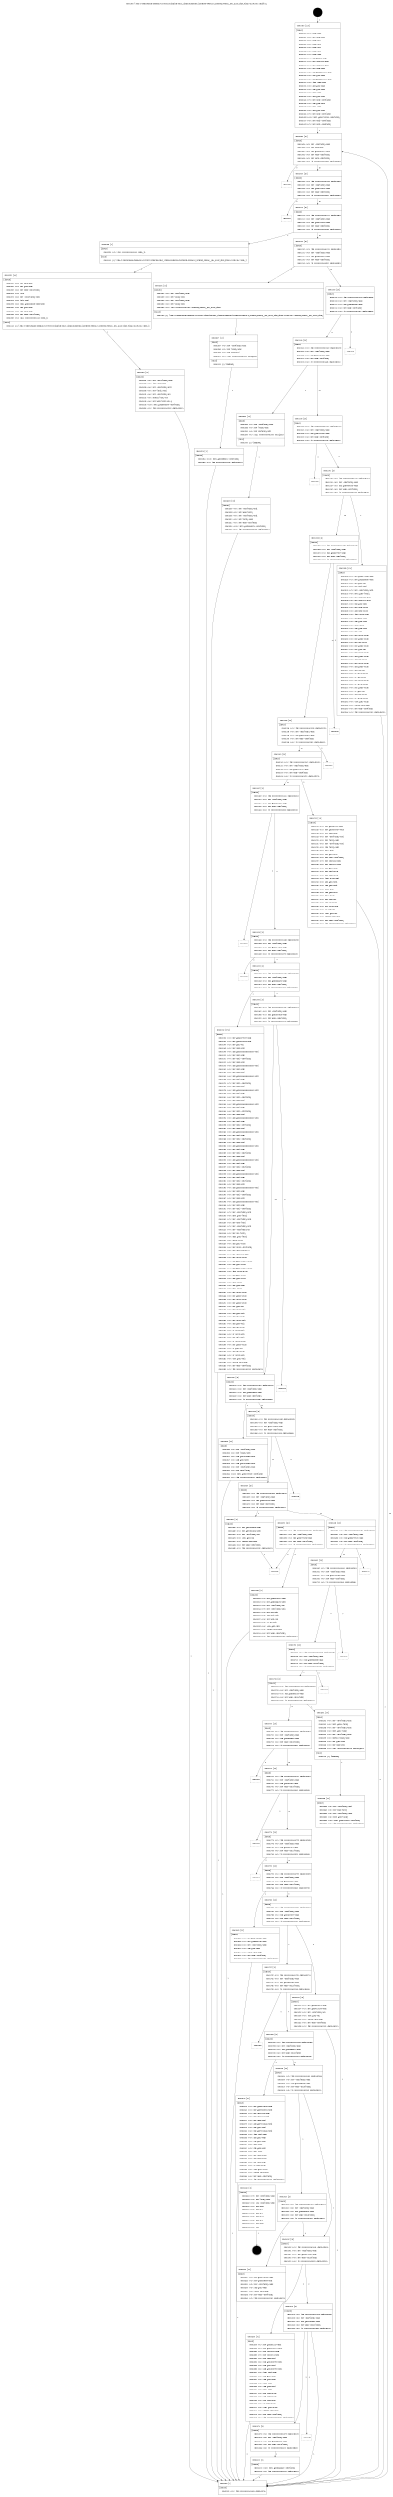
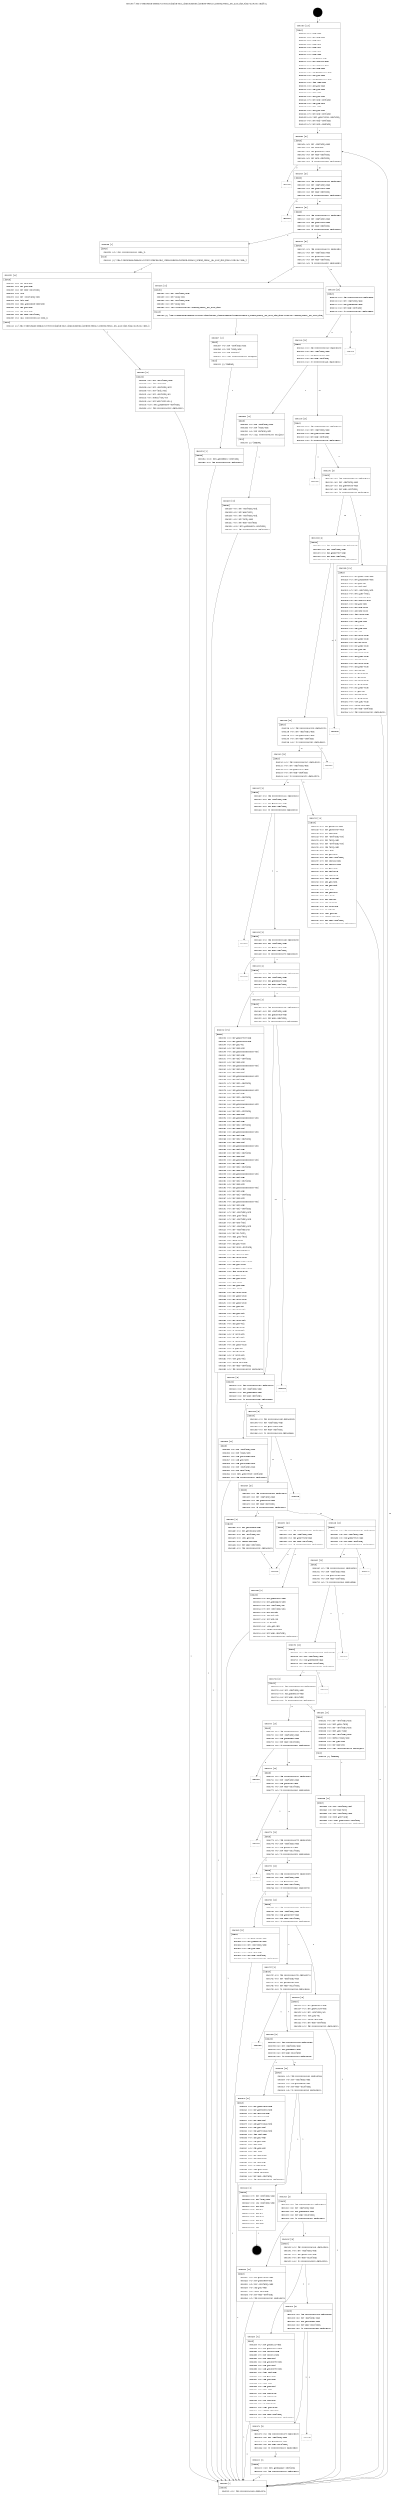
edge "0x401804 [28]" -> "0x40183c [28]": now "0x401804 [28]" -> "0x402263 [24]"
edge "0x401858 [28]" -> "0x402395 [5]": now "0x401b27 [30]" -> "0x402395 [5]"
